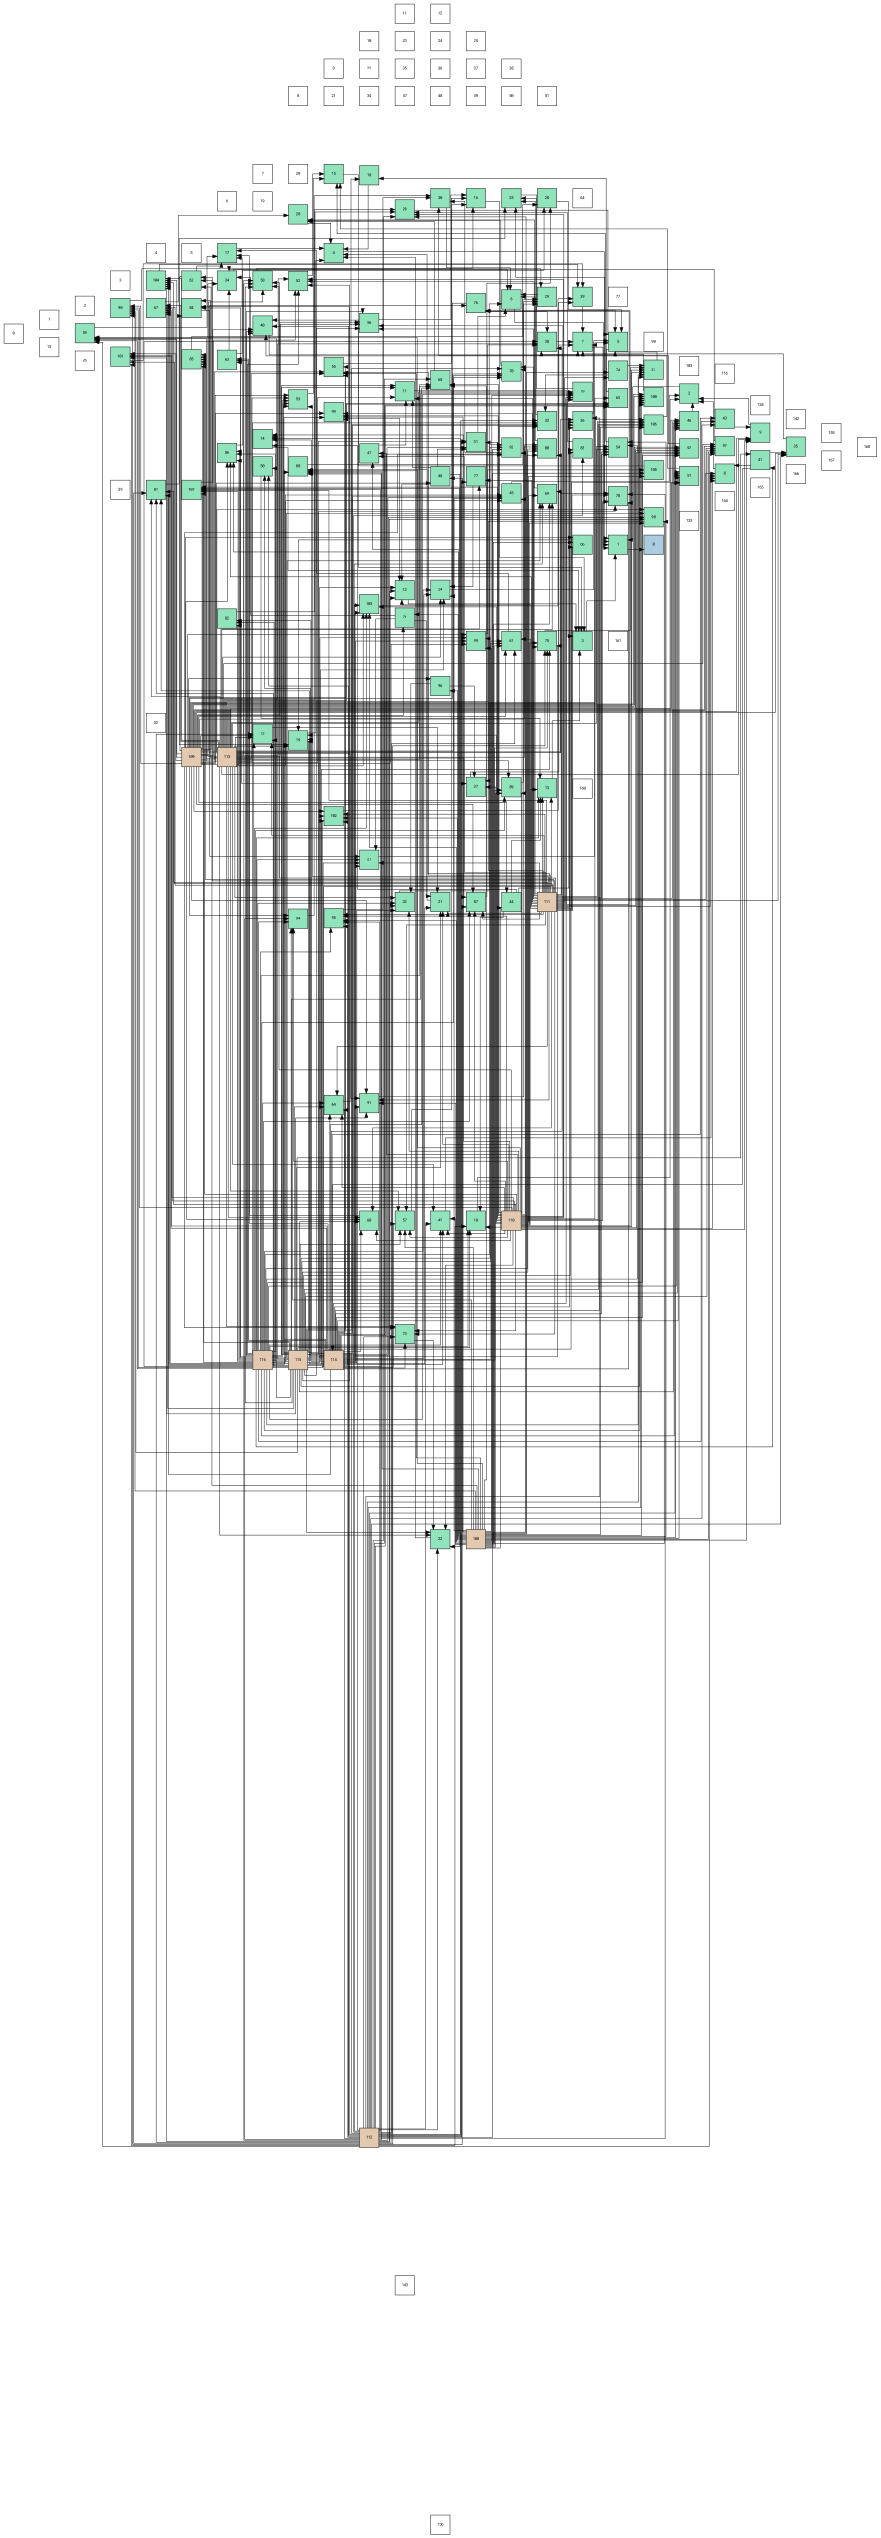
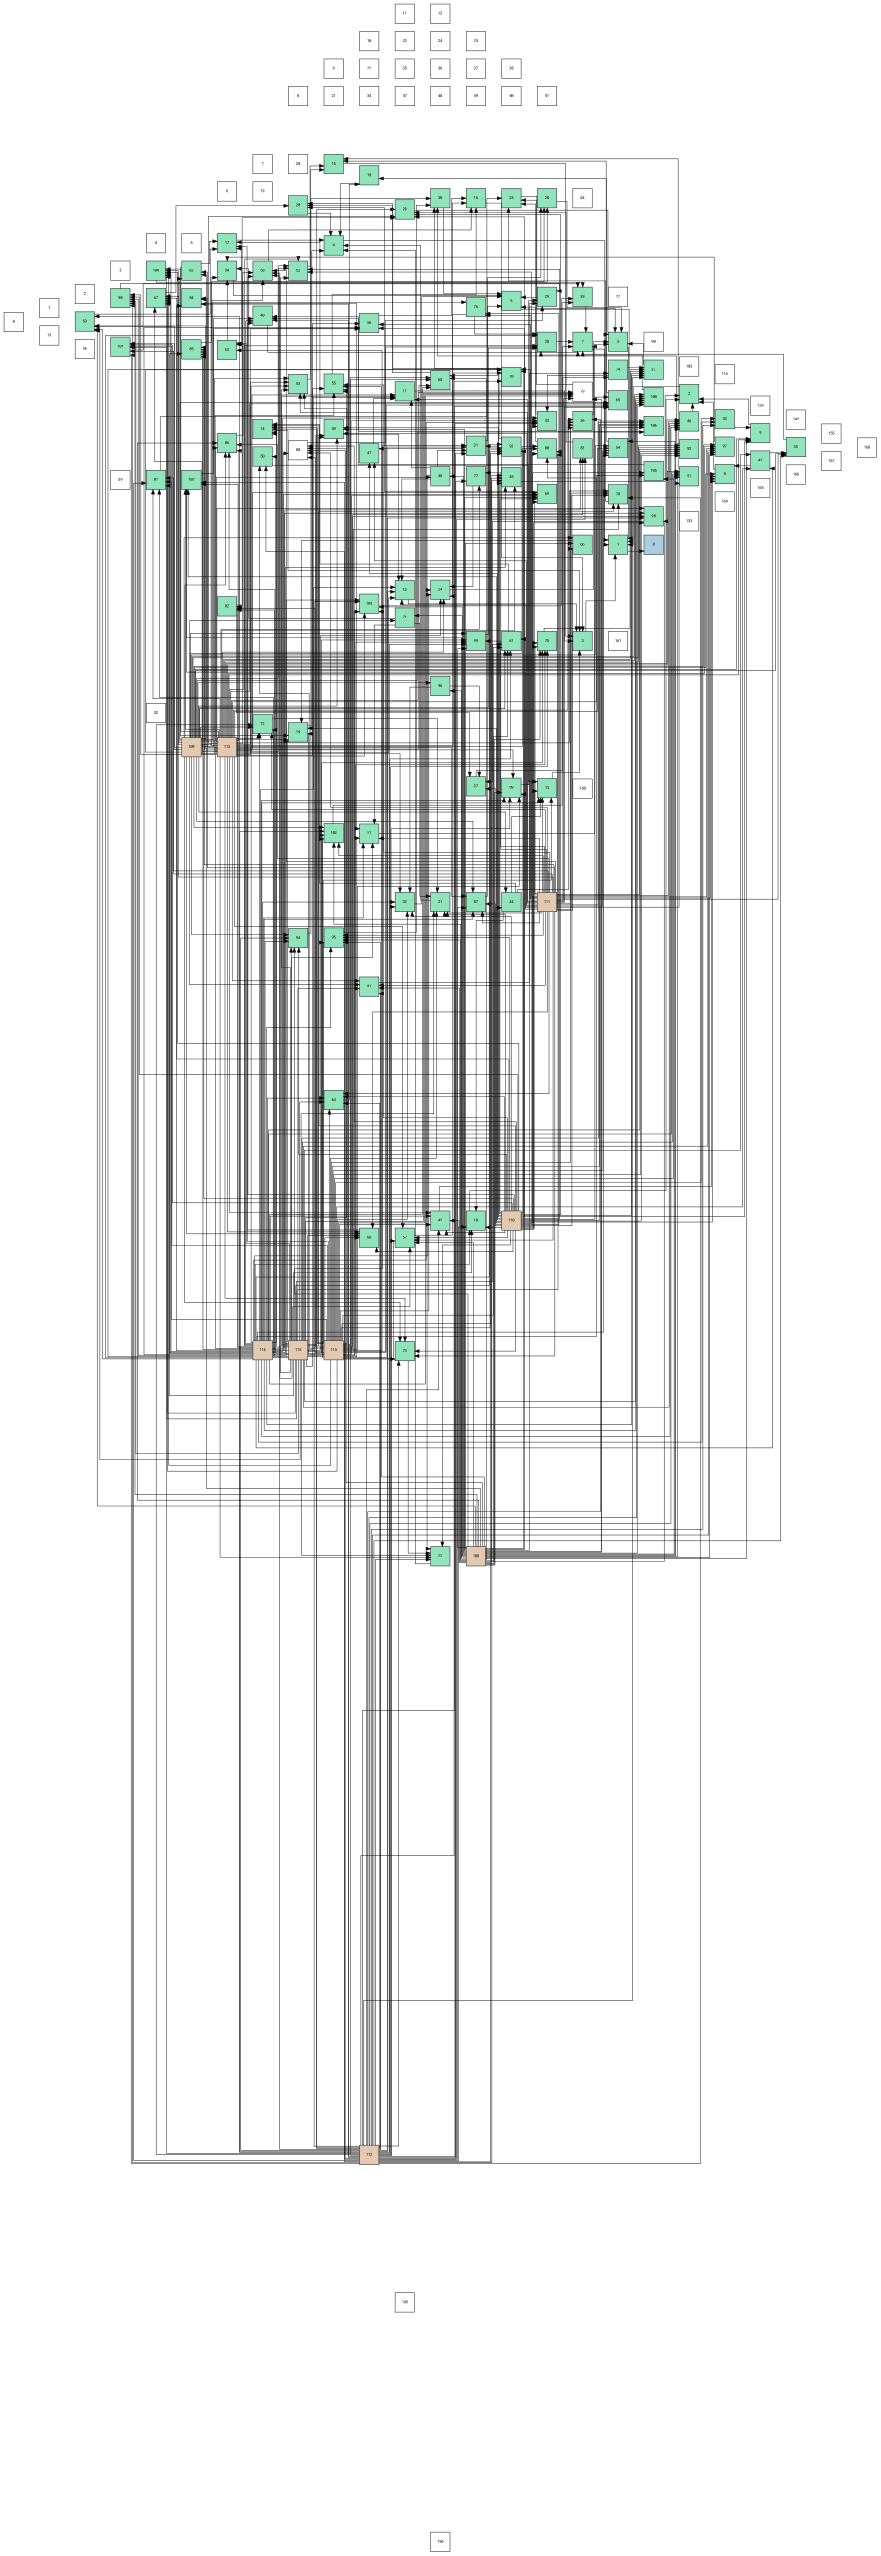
node "79": fillcolor #91e3bb -> #ffffff
node "88": fillcolor #91e3bb -> #ffffff
edge "41" -> "114": reversed
edge "112" -> "89": added
